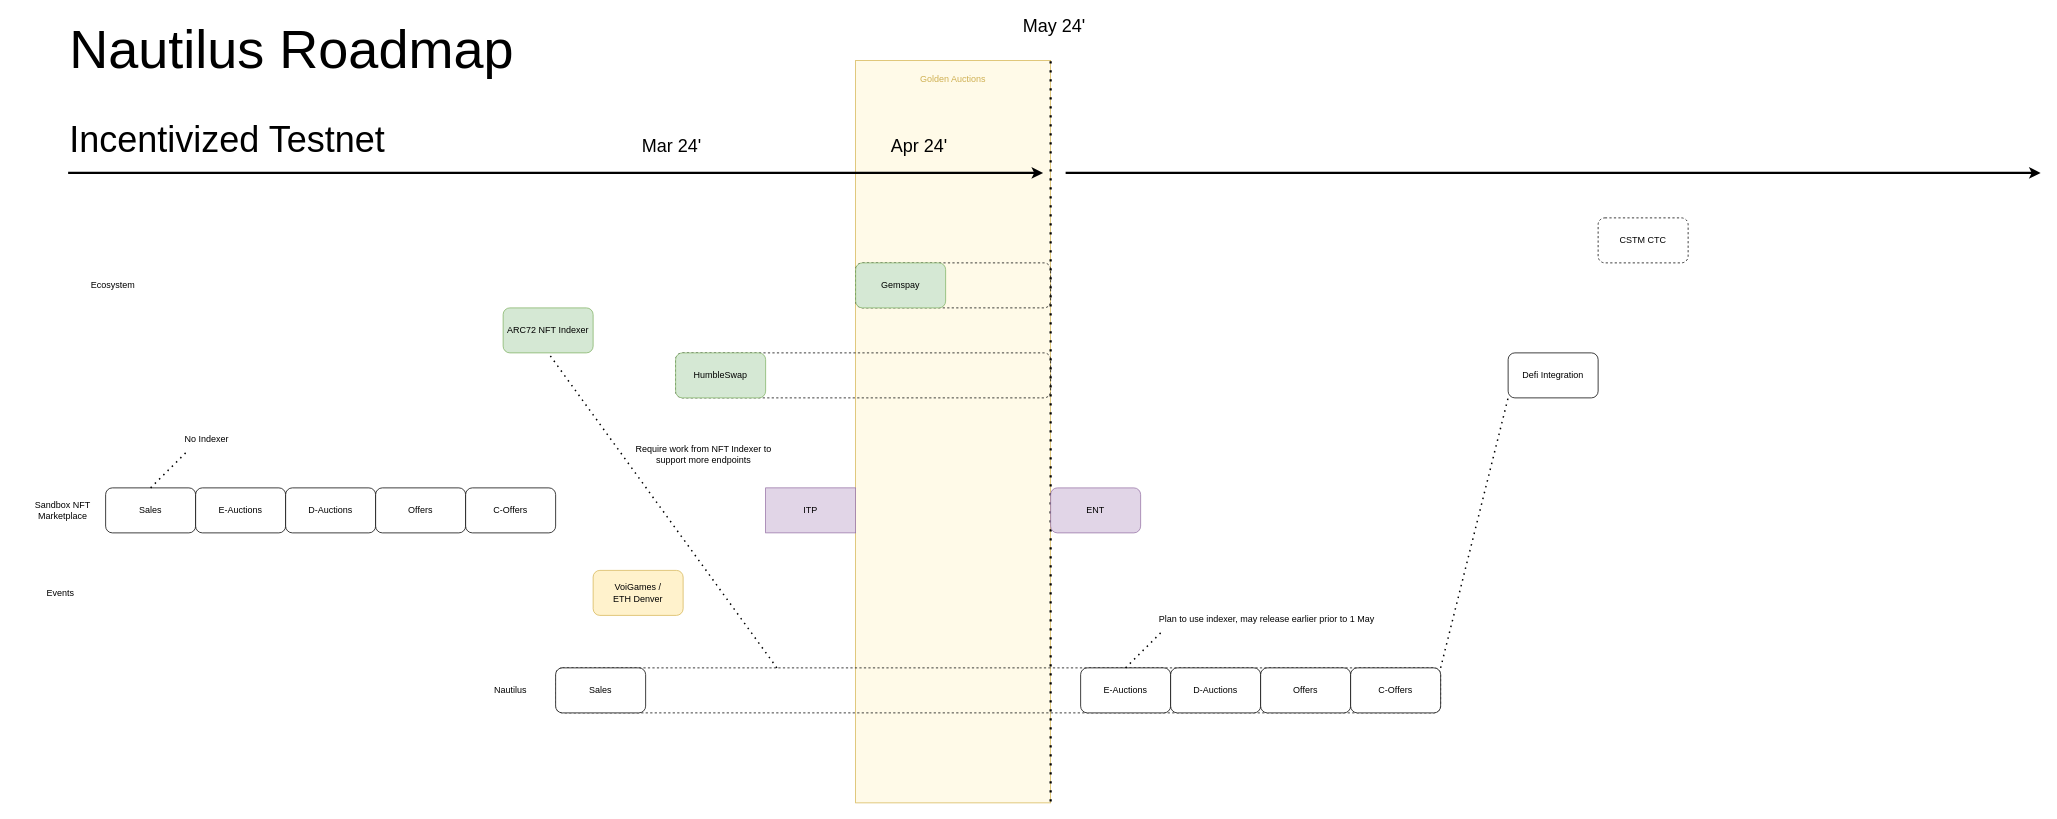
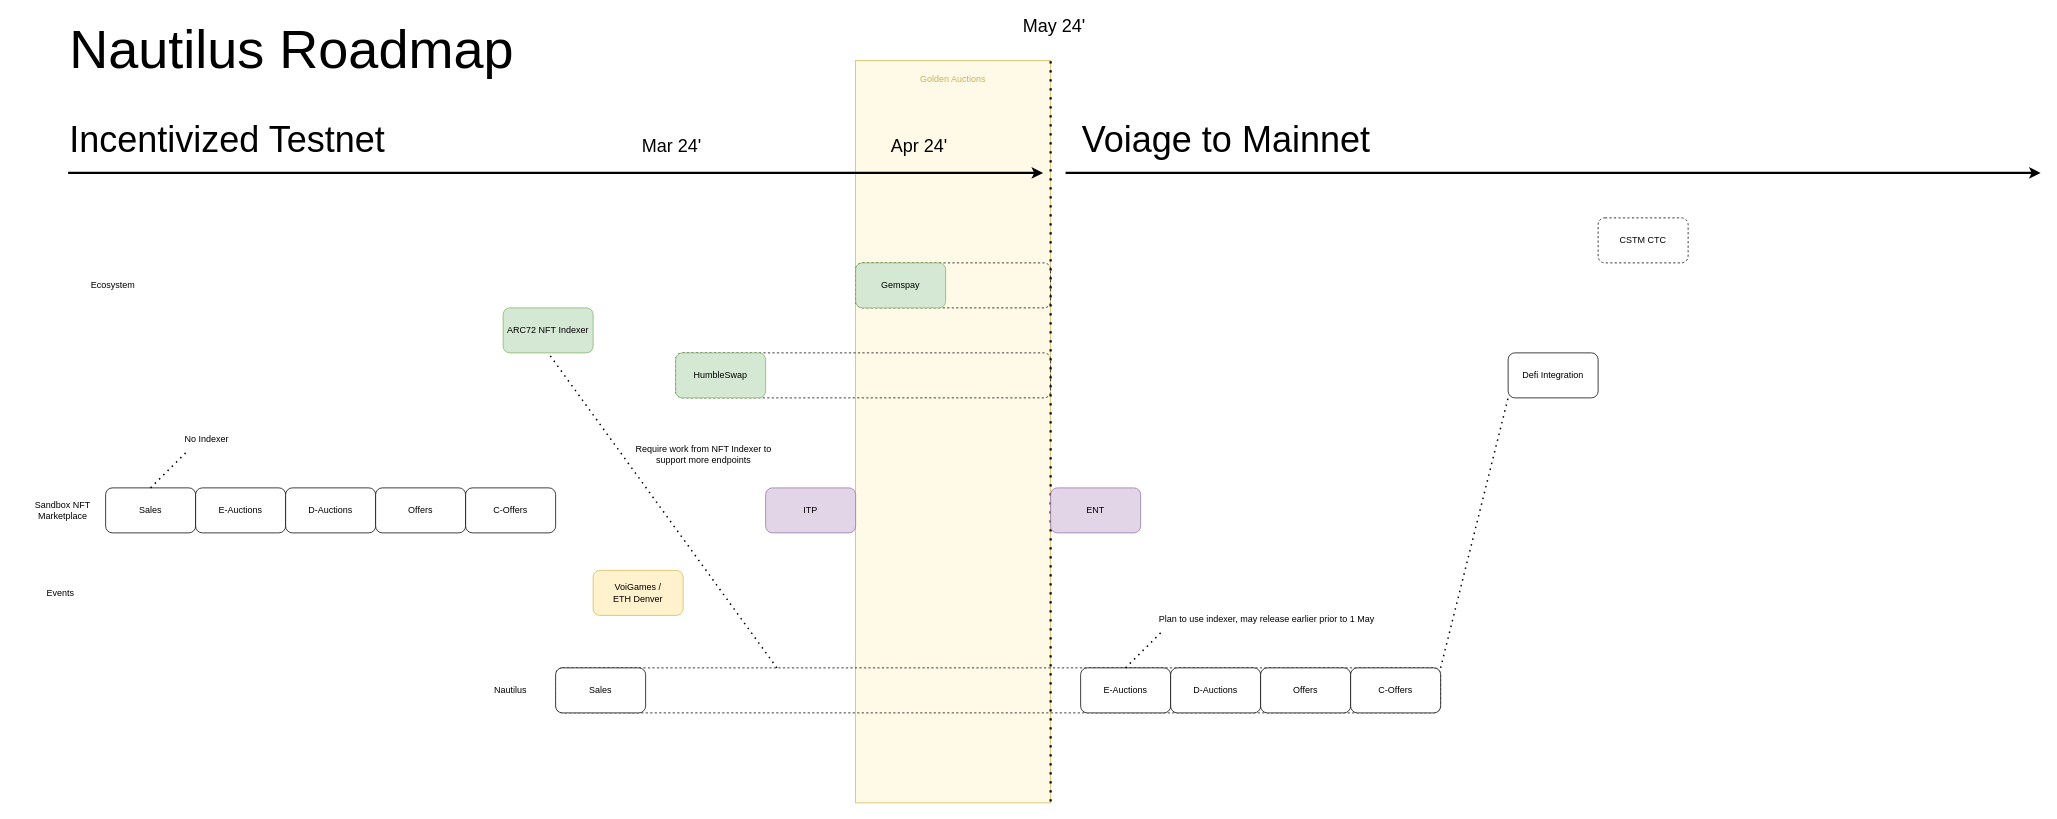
node "Voiage to Mainnet": added
node "ITP": shape rectangle -> rounded rectangle
